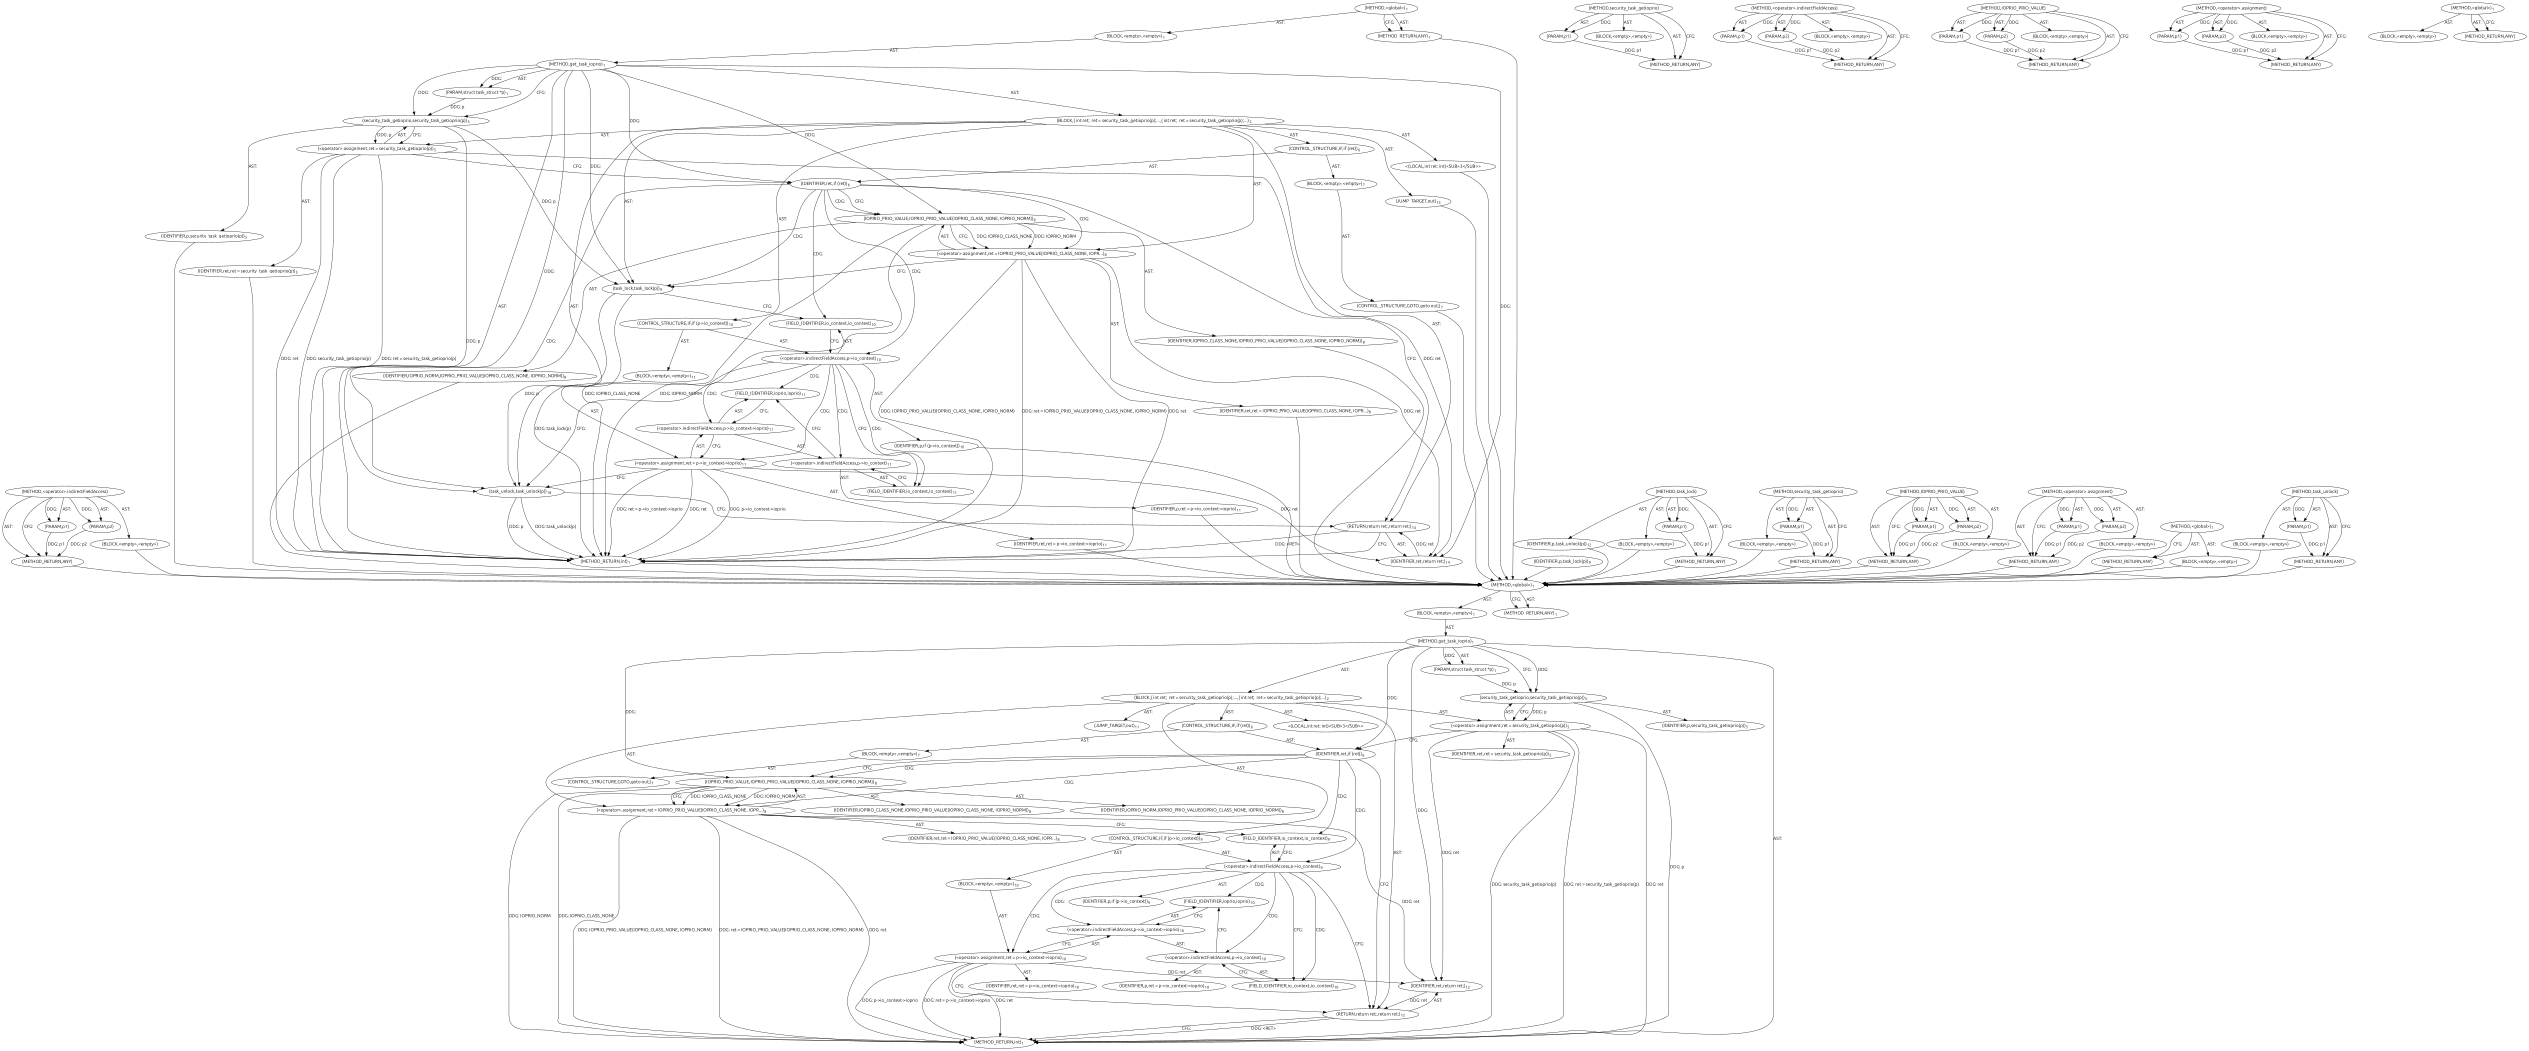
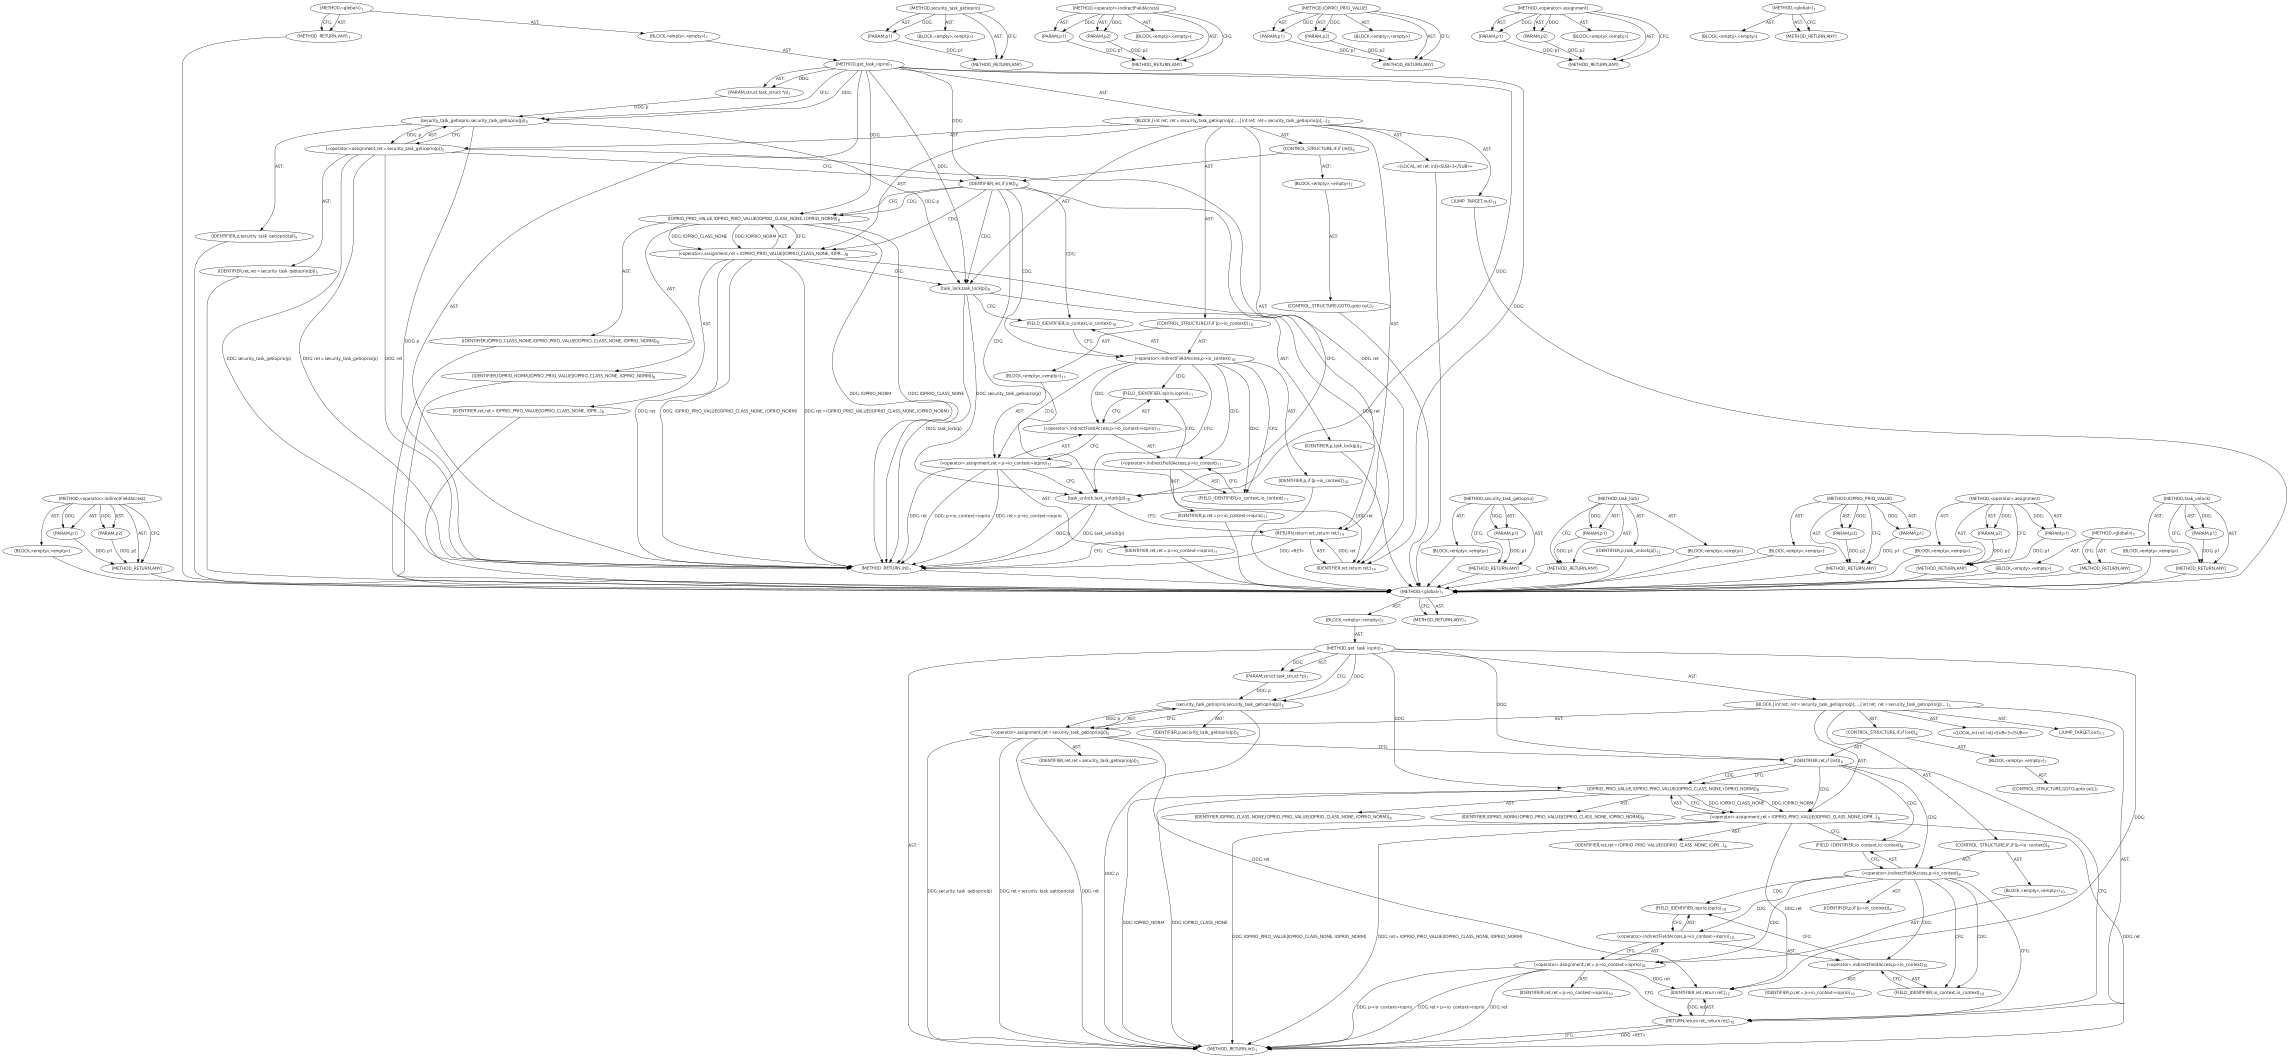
edge "(task_lock,task_lock(p))" -> "(IDENTIFIER,p,task_lock(p))": added, label "AST:"
edge "(task_lock,task_lock(p))" -> "(task_unlock,task_unlock(p))": label "DDG: p" -> "DDG: security_task_getioprio(p)"
